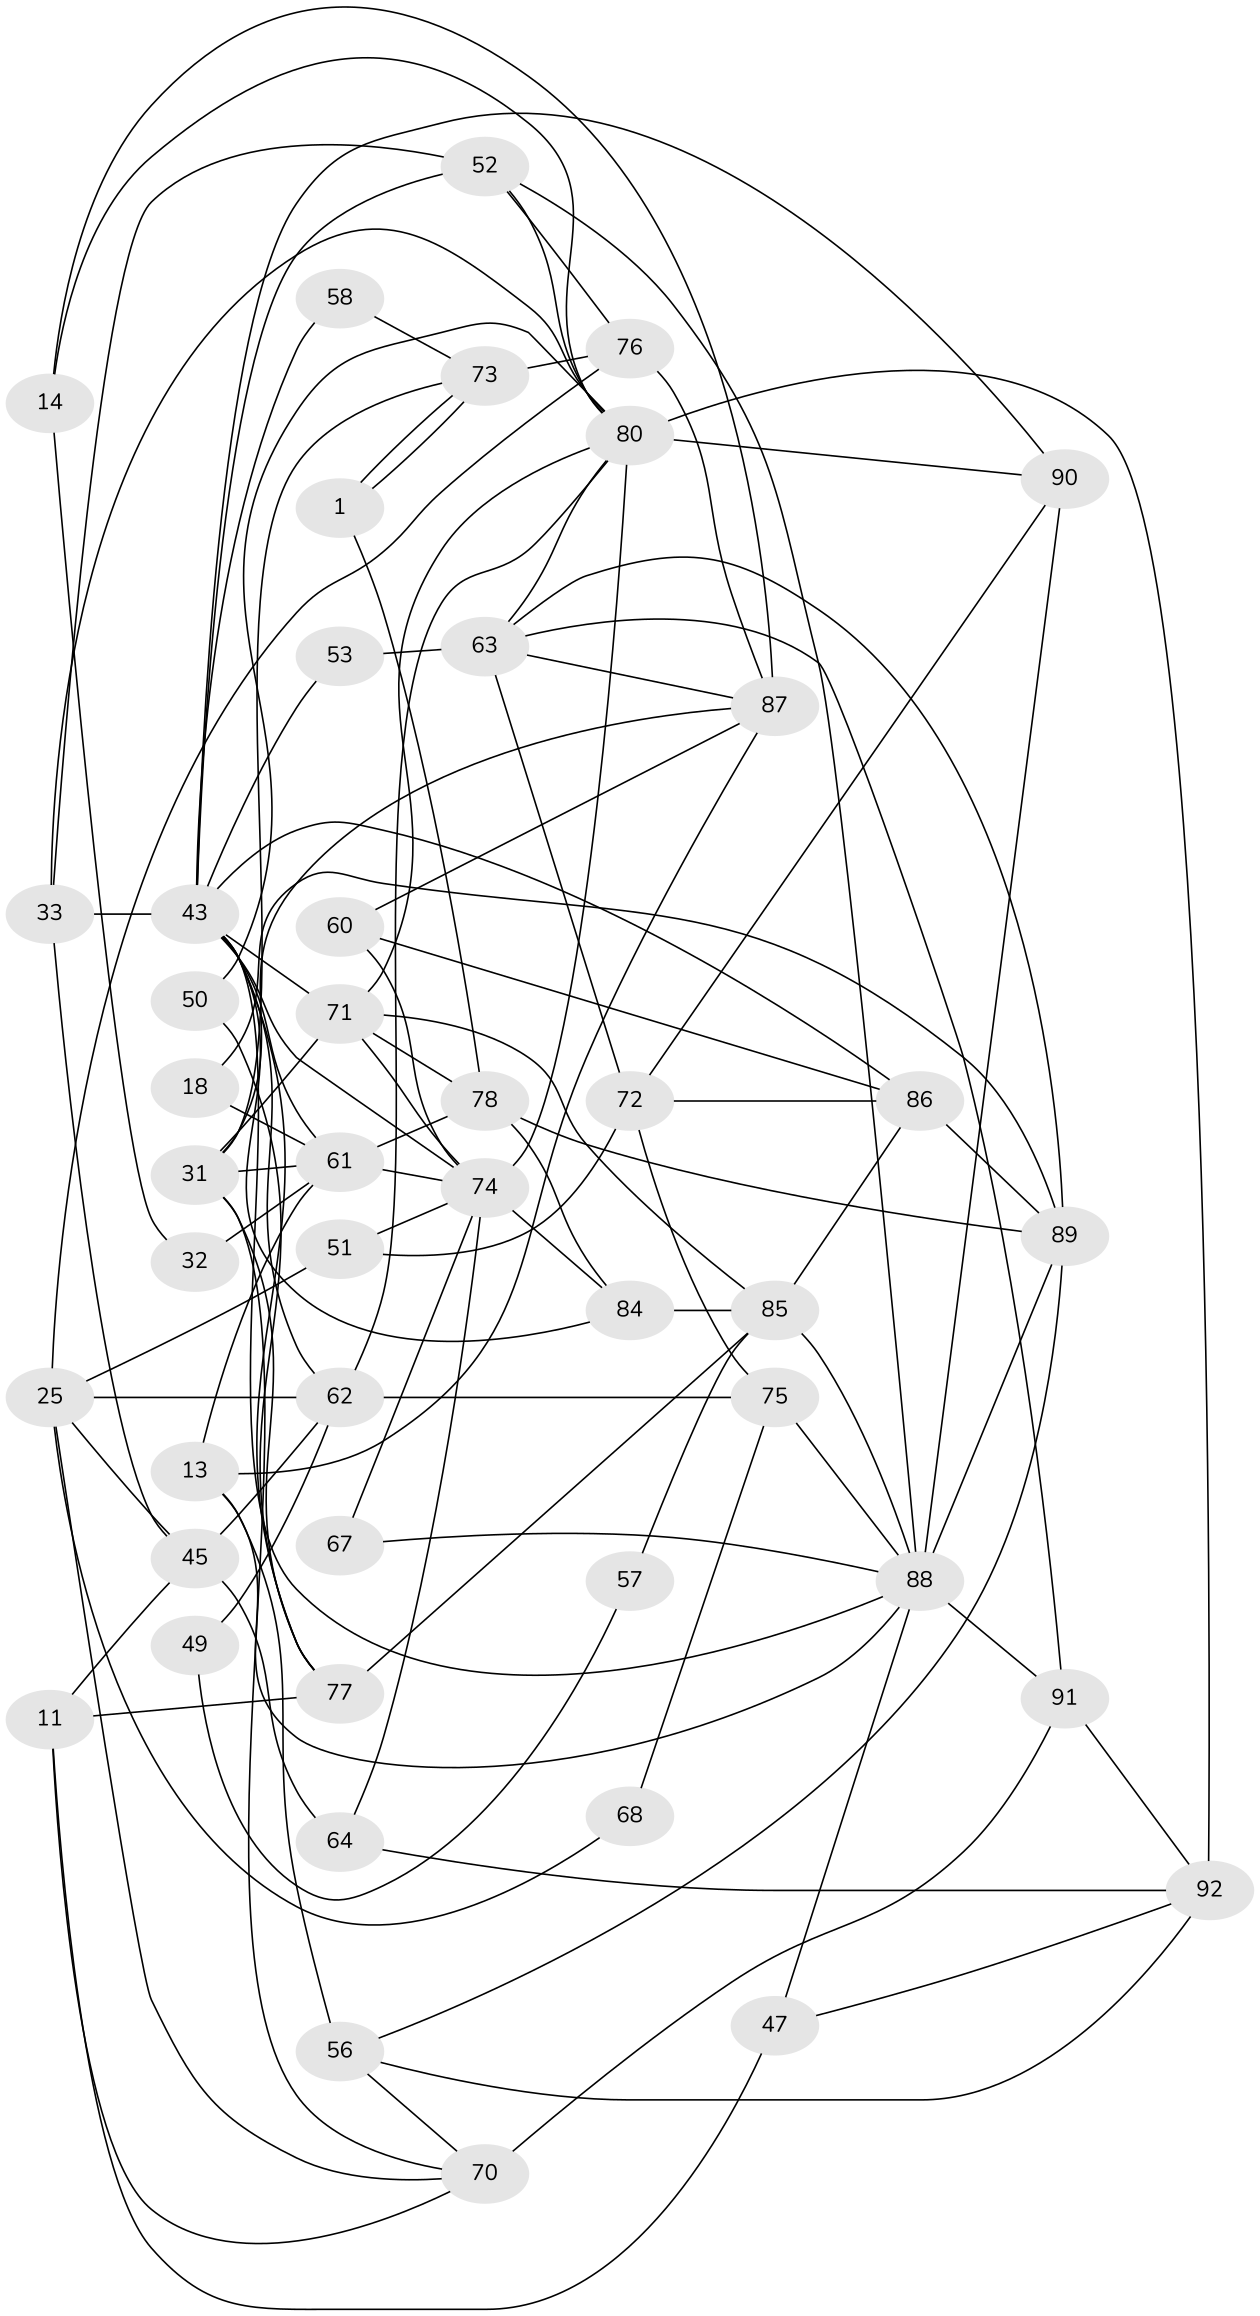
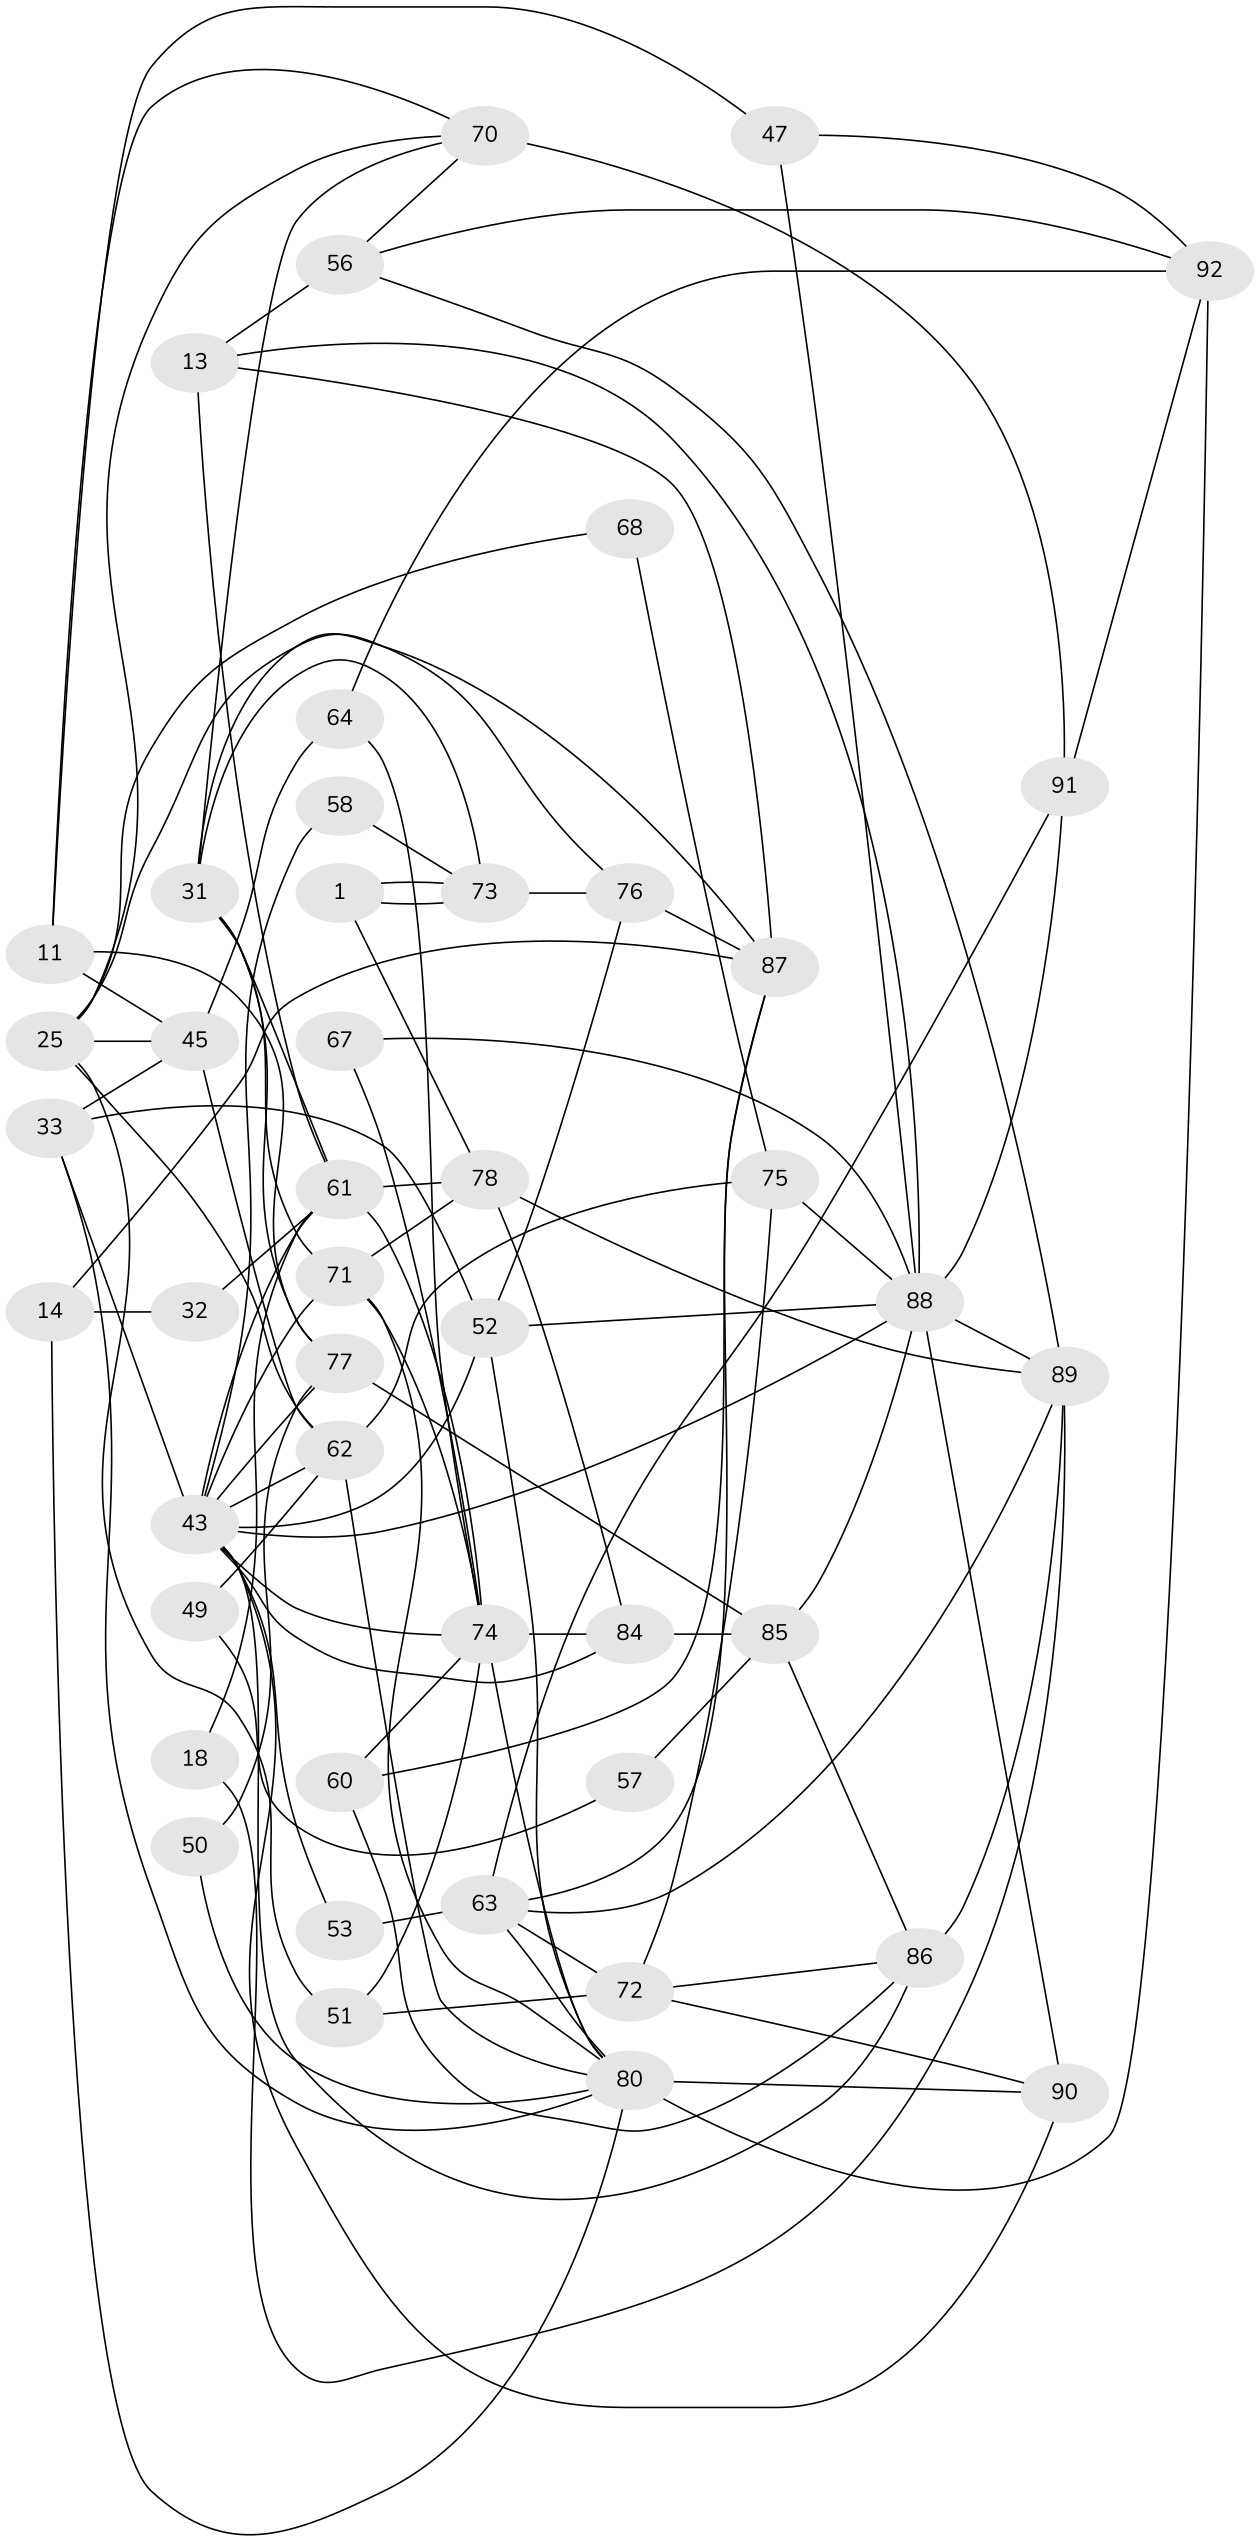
edge "71" -- "85": removed
